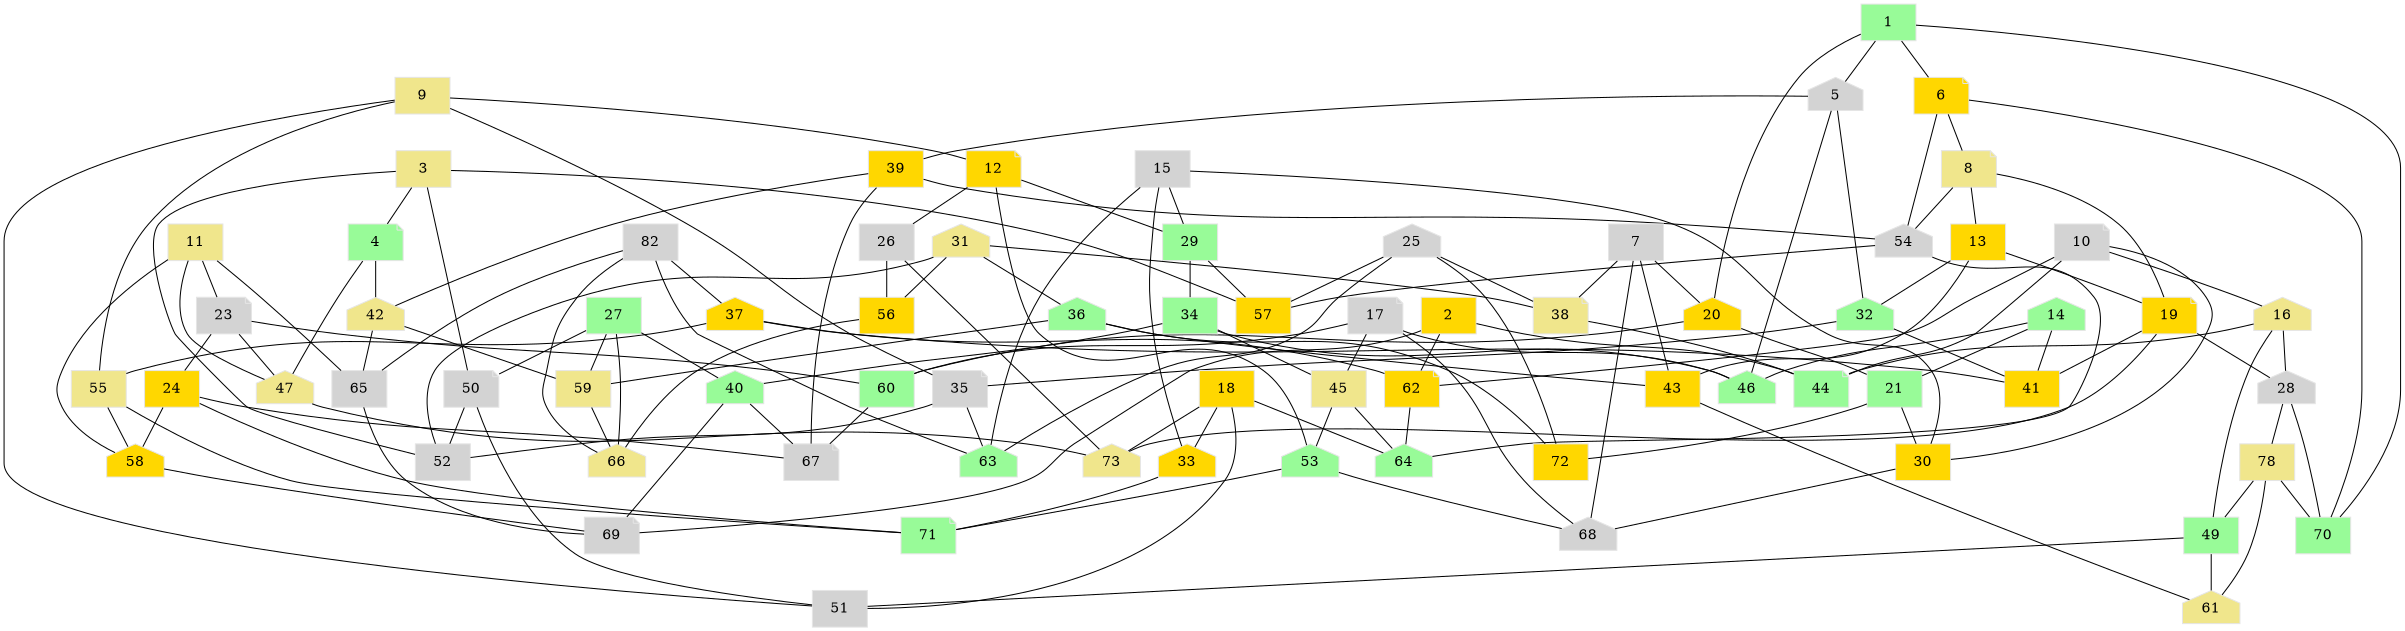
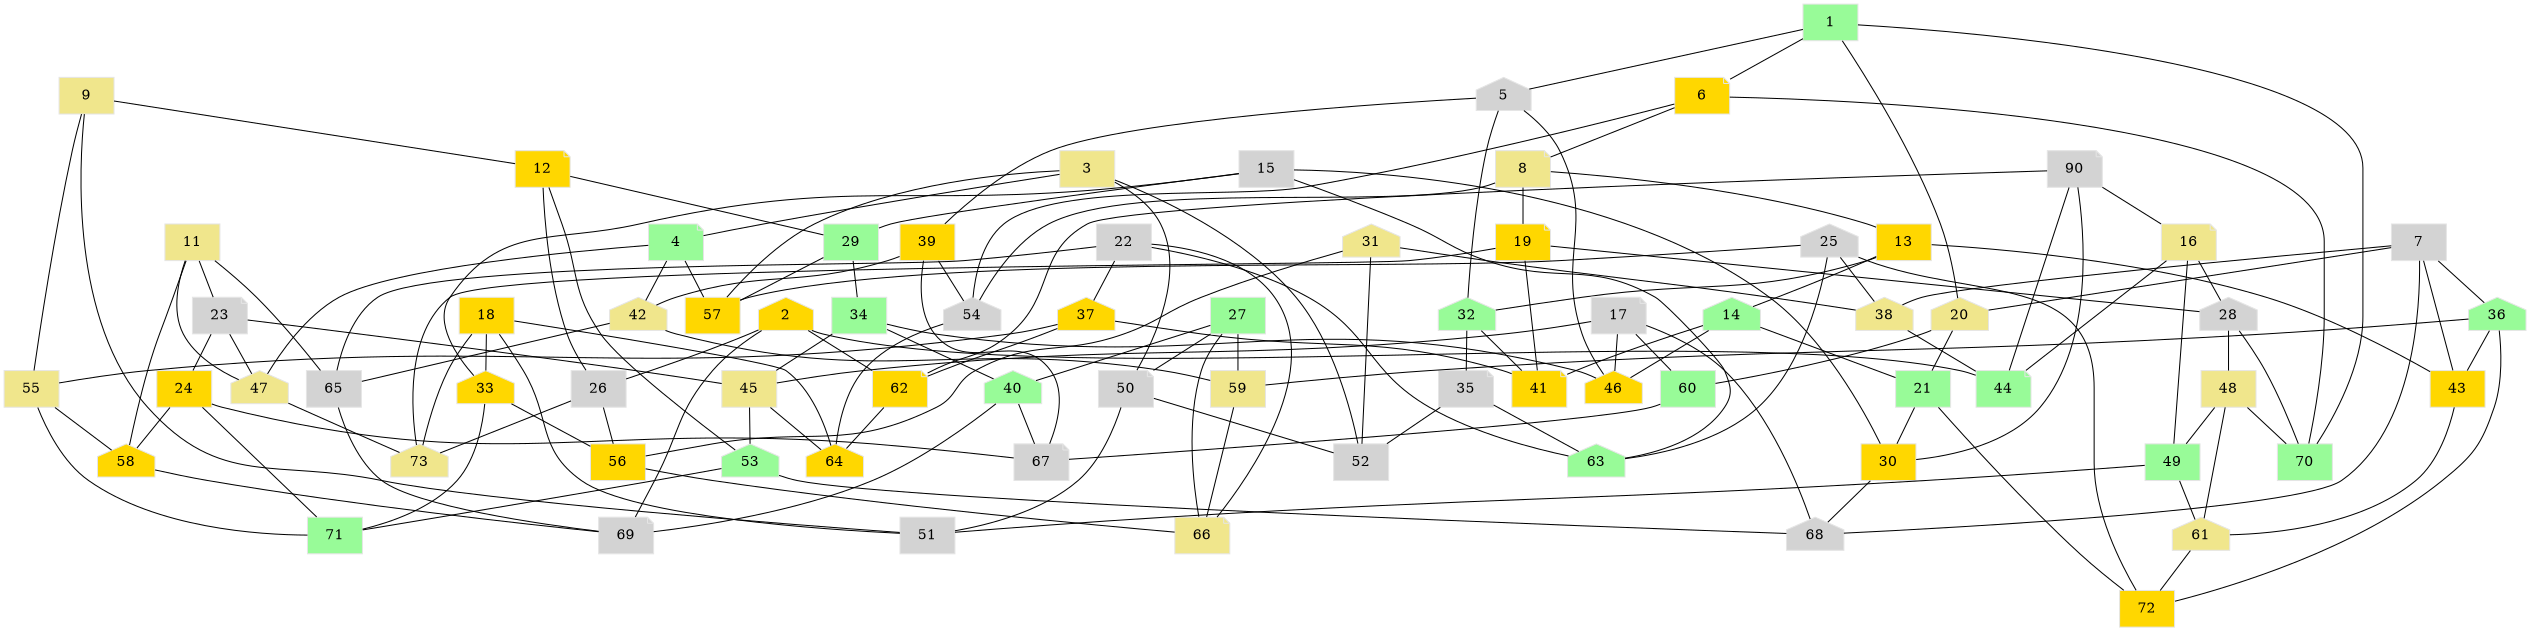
edge "9" -- "35": removed
node "82": label "82" -> "22"
node "10": label "10" -> "90"
edge "54" -- "57": now "4" -- "57"
edge "31" -- "36": now "7" -- "36"
edge "13" -- "19": now "13" -- "14"
node "2": shape box -> house
node "38": shape note -> house
node "20": fillcolor gold -> khaki
node "16": shape house -> note
edge "23" -- "60": now "23" -- "45"
edge "2" -- "26": added
node "46": fillcolor palegreen -> gold
node "41": shape box -> note
edge "33" -- "56": added
node "66": shape house -> note
node "64": fillcolor palegreen -> gold
node "78": label "78" -> "48"
node "71": shape note -> box
edge "61" -- "72": added
